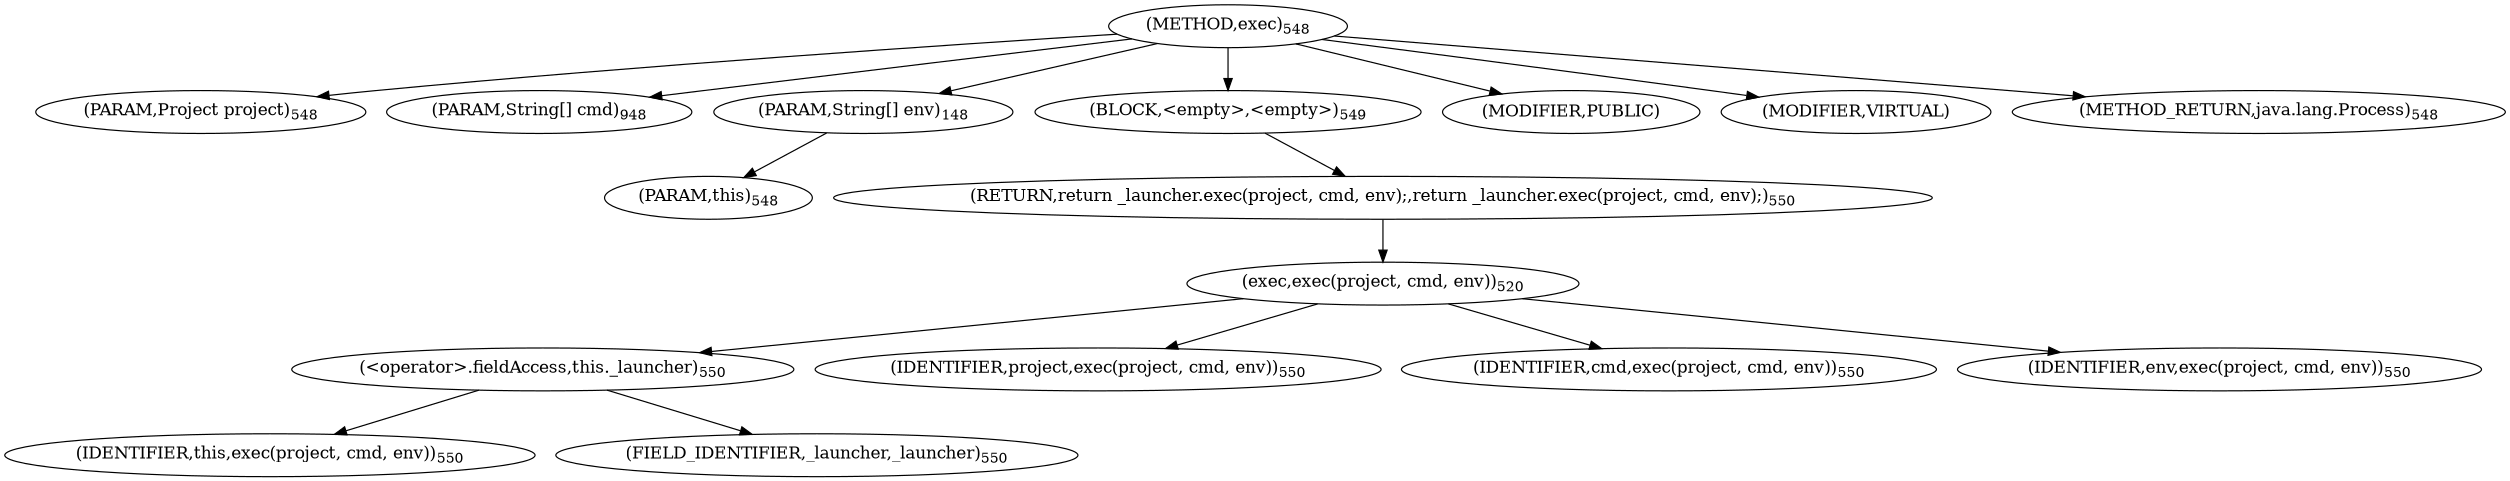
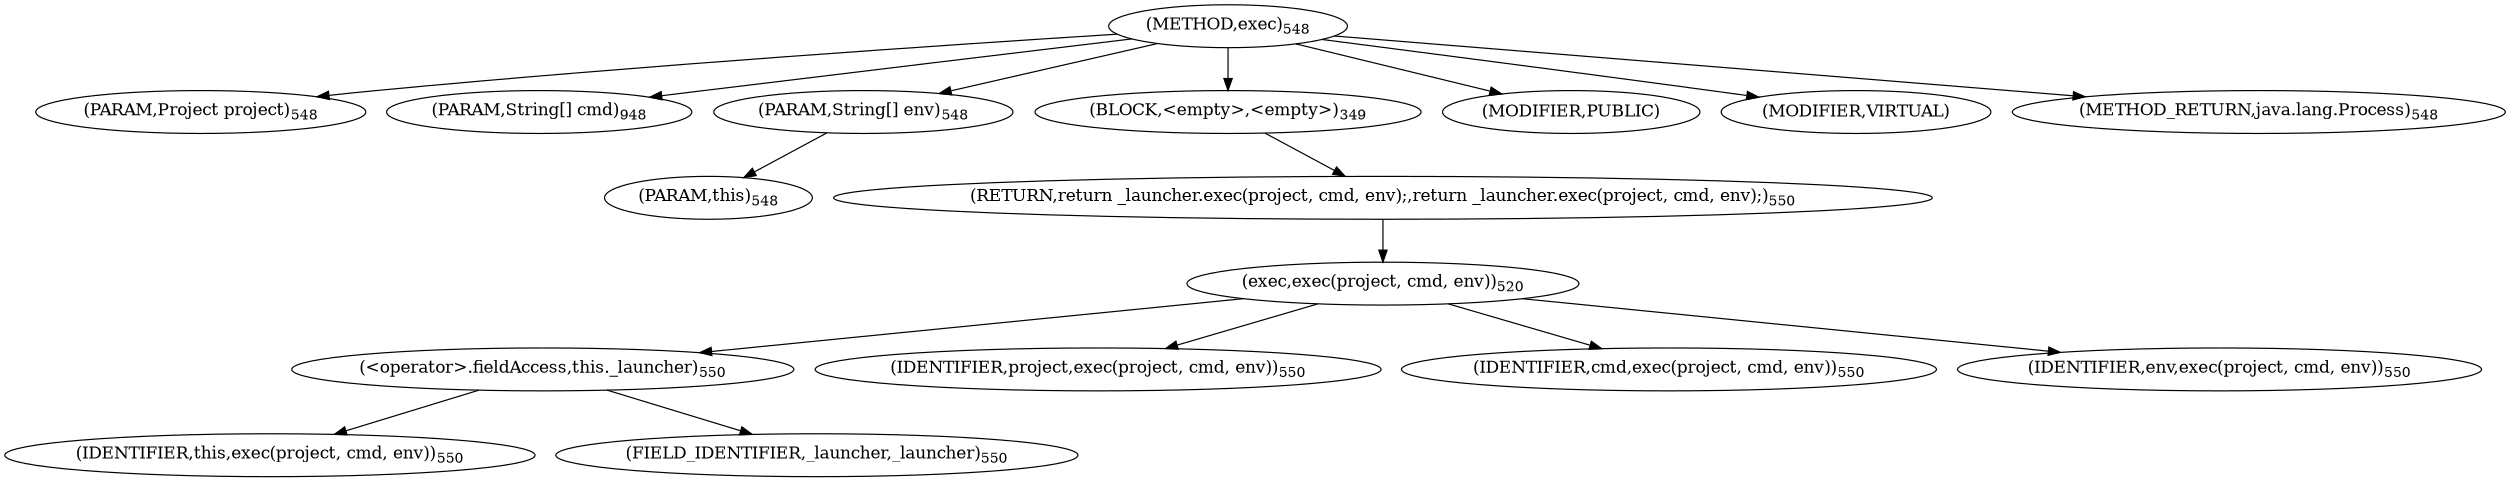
node "(PARAM,String[] env)": text "148" -> "548"
node "(BLOCK,<empty>,<empty>)": text "549" -> "349"
